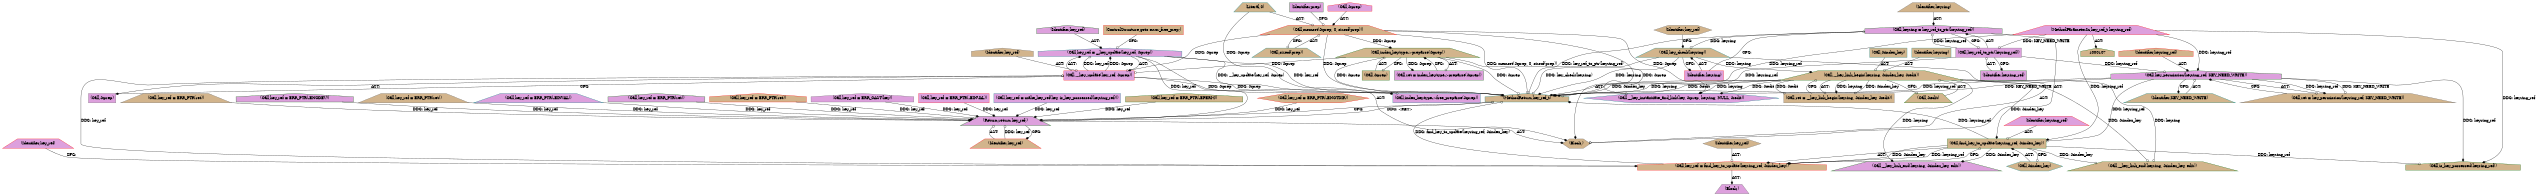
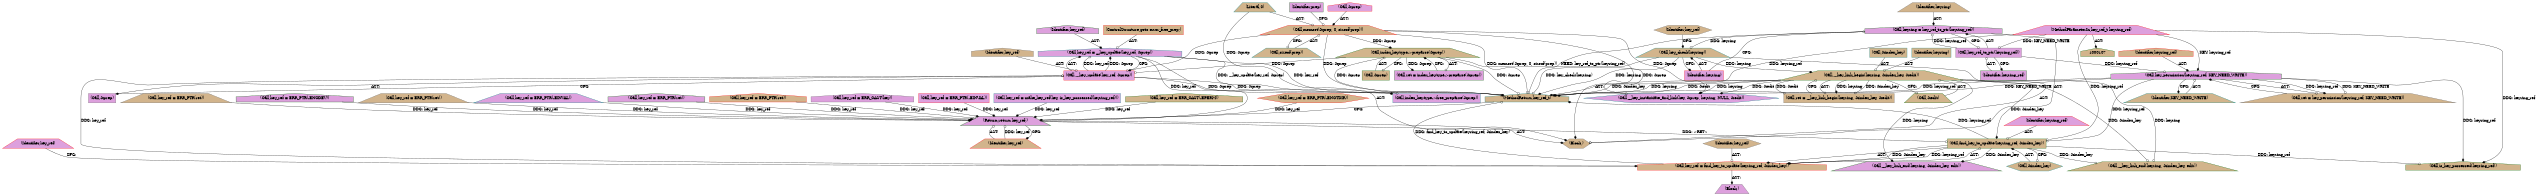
edge "(ControlStructure,goto error_free_prep;)" -> "(Call,key_ref = __key_update(key_ref, &prep))": label "CFG: " -> "AST: "
edge "(MethodParameterIn,key_ref_t keyring_ref)" -> "(Call,key_permission(keyring_ref, KEY_NEED_WRITE))": label "DDG: keyring_ref" -> "KEY: keyring_ref"
edge "(Call,key_ref = __key_update(key_ref, &prep))" -> "(Call,__key_update(key_ref, &prep))": label "AST: " -> "CFG: "
edge "(Call,keyring = key_ref_to_ptr(keyring_ref))" -> "(MethodReturn,key_ref_t)": label "DDG: key_ref_to_ptr(keyring_ref)" -> "NEED: key_ref_to_ptr(keyring_ref)"
edge "(Call,key_ref_to_ptr(keyring_ref))" -> "(MethodReturn,key_ref_t)": removed, label "DDG: keyring_ref"
node "(Call,key_ref = ERR_PTR(-EPERM))": label "(Call,key_ref = ERR_PTR(-EPERM))" -> "(Call,key_ref = ERR_CAST(-EPERM))"
edge "(MethodParameterIn,key_ref_t keyring_ref)" -> "(Call,find_key_to_update(keyring_ref, &index_key))": arrowhead diamond -> odot
edge "(Return,return key_ref;)" -> "(MethodReturn,key_ref_t)": now "(Return,return key_ref;)" -> "(Call,find_key_to_update(keyring_ref, &index_key))"
edge "(Call,key_ref = find_key_to_update(keyring_ref, &index_key))" -> "(Call,find_key_to_update(keyring_ref, &index_key))": label "CFG: " -> "AST: "
